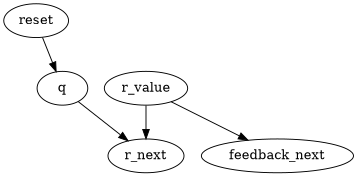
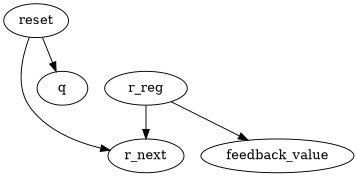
node "r_value": label "r_value" -> "r_reg"
edge "q" -> "r_next": now "reset" -> "r_next"
node "feedback_next": label "feedback_next" -> "feedback_value"
